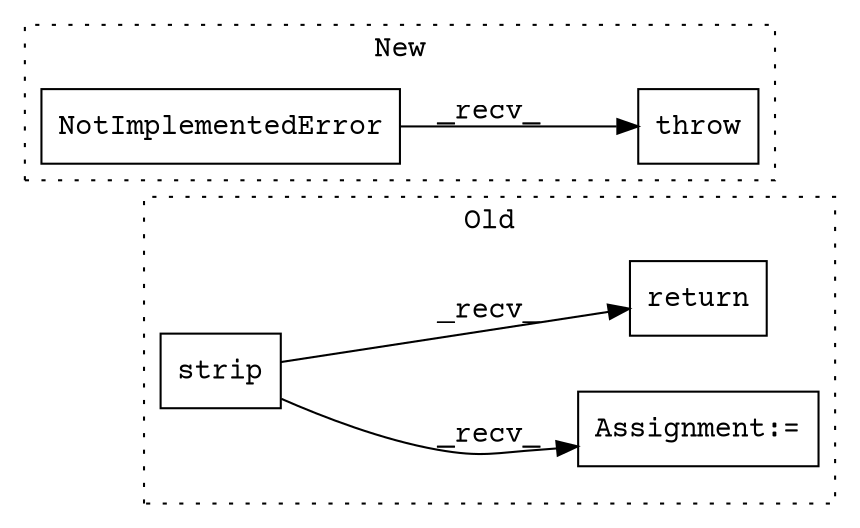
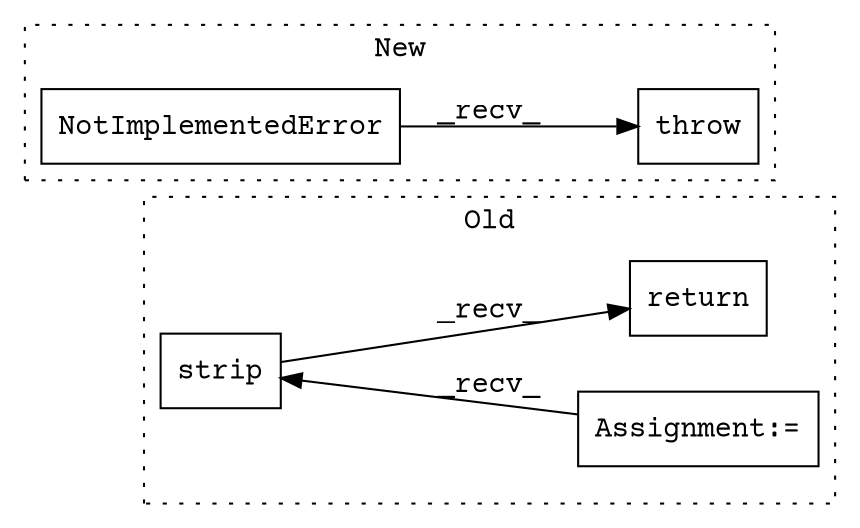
edge "strip" -> "Assignment:=": reversed
